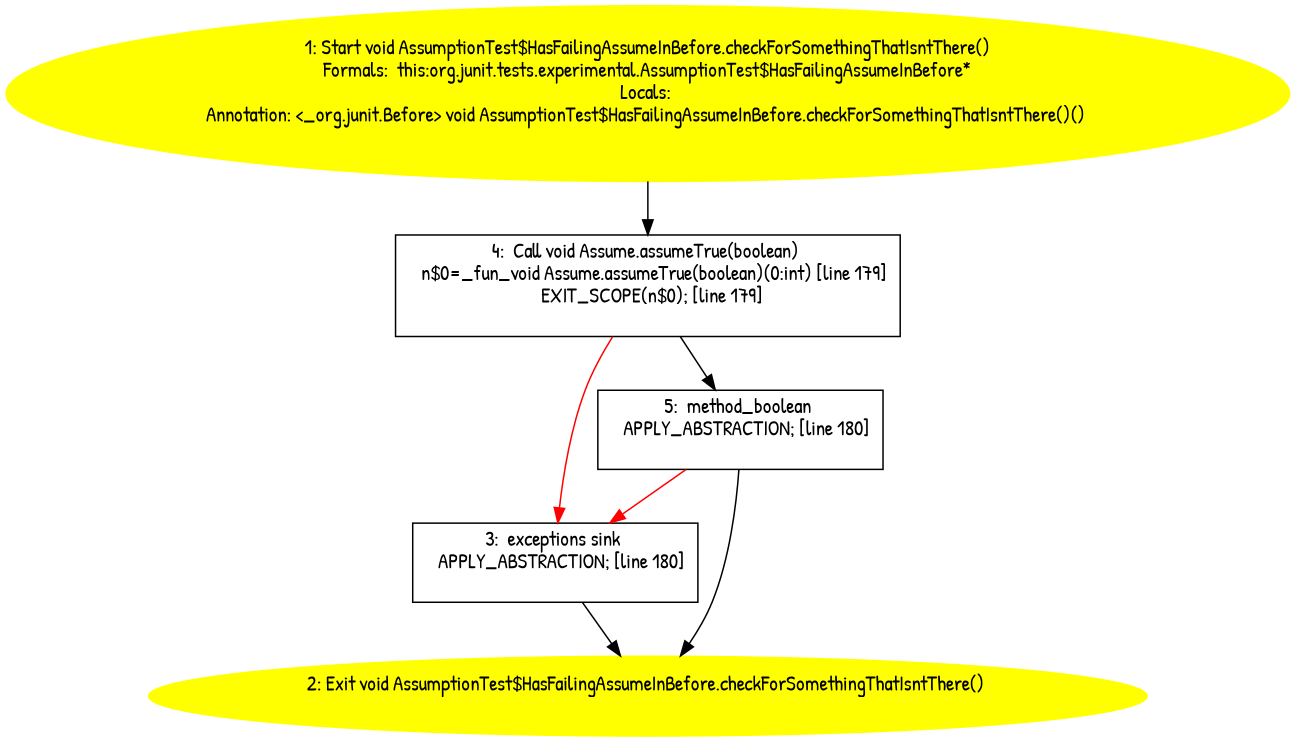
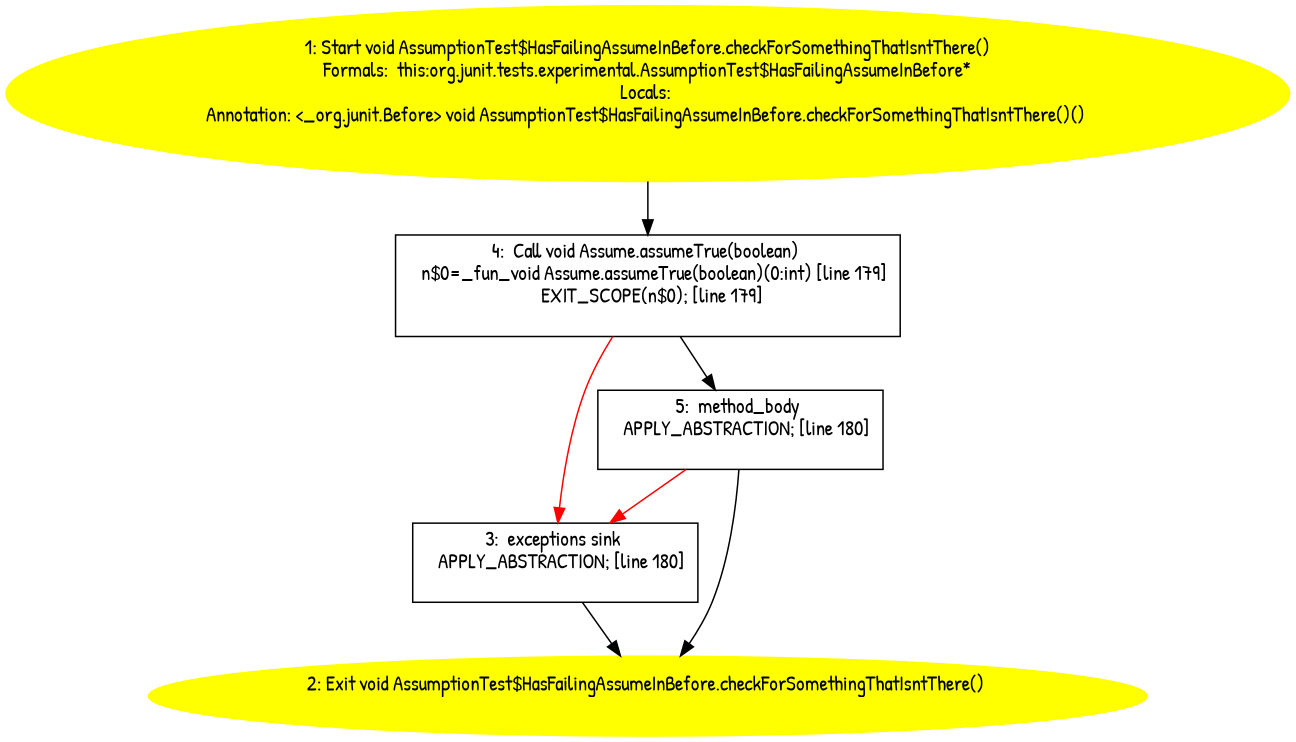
node "5:  method_boolean APPLY_ABSTRACTION; [line 180]": label "5:  method_boolean APPLY_ABSTRACTION; [line 180]" -> "5:  method_body APPLY_ABSTRACTION; [line 180]"
